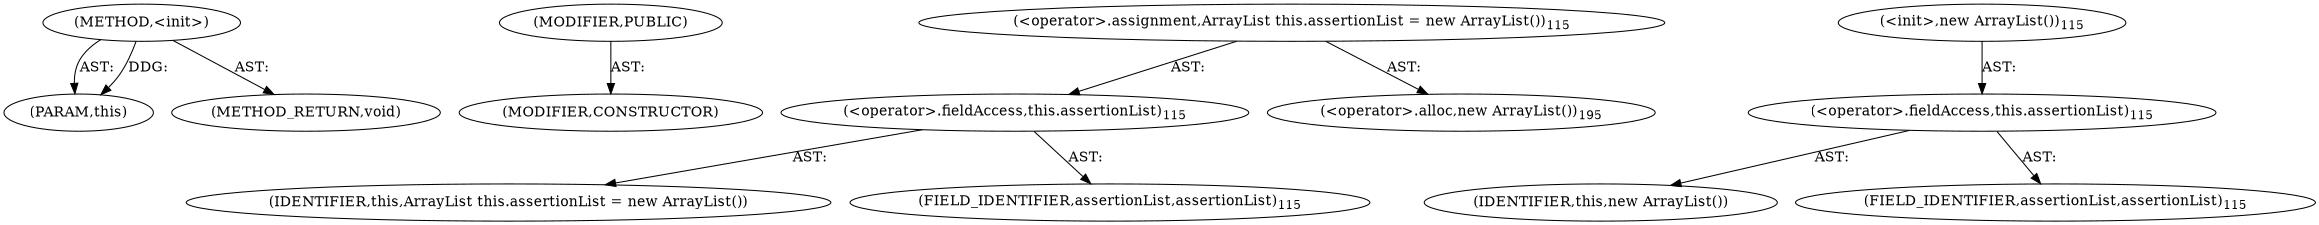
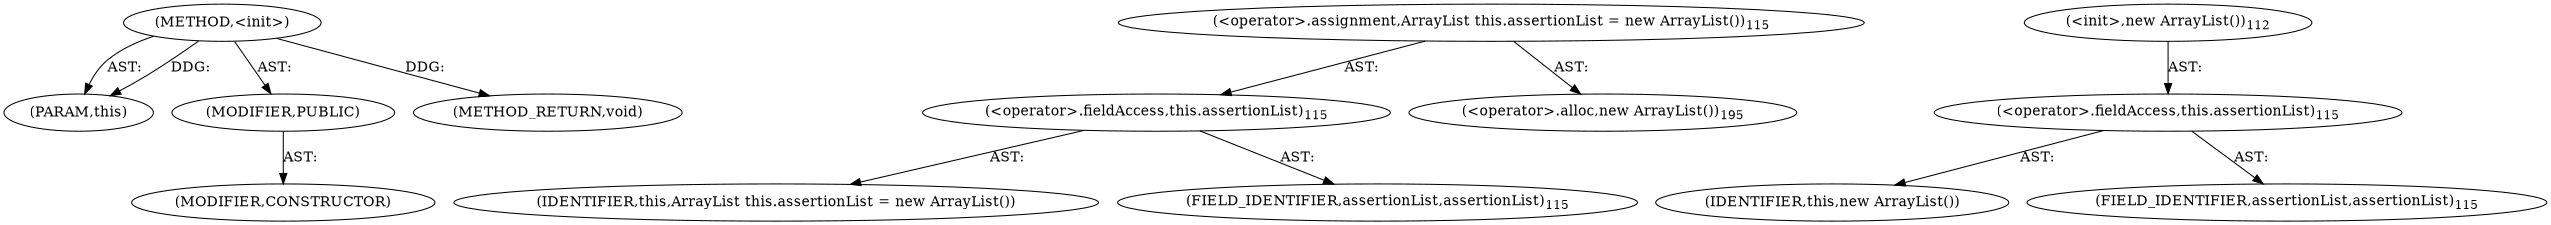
node "(<init>,new ArrayList())": text "115" -> "112"
edge "(METHOD,<init>)" -> "(MODIFIER,PUBLIC)": added, label "AST:"
edge "(METHOD,<init>)" -> "(METHOD_RETURN,void)": label "AST: " -> "DDG: "
